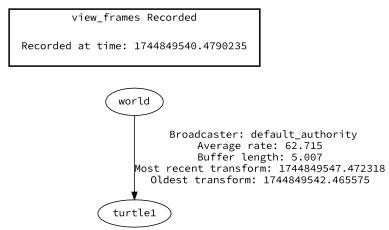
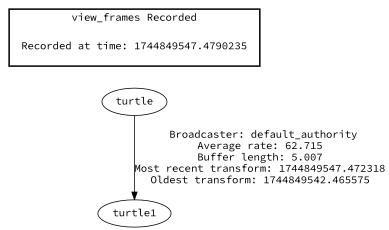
node "Recorded at time: 1744849540.4790235": label "Recorded at time: 1744849540.4790235" -> "Recorded at time: 1744849547.4790235"
node "world": label "world" -> "turtle"
